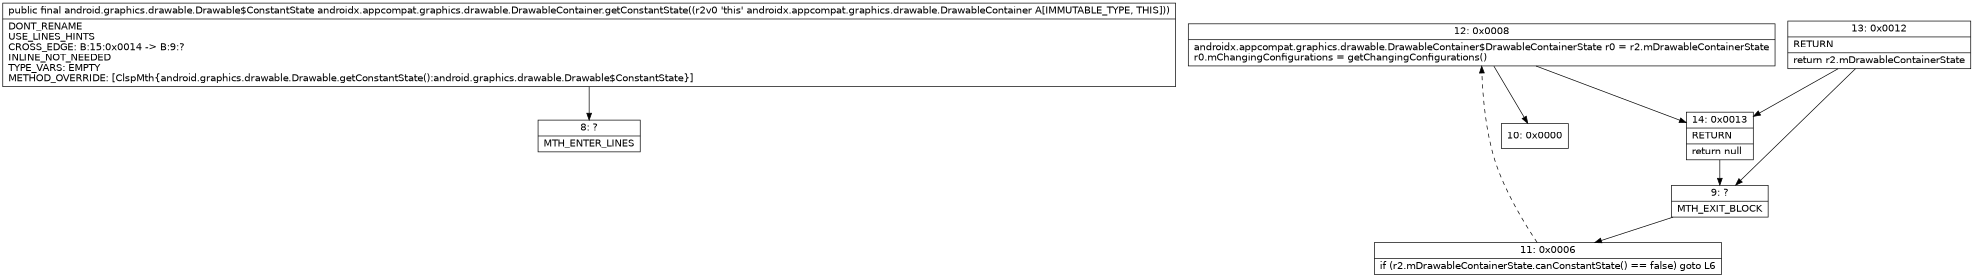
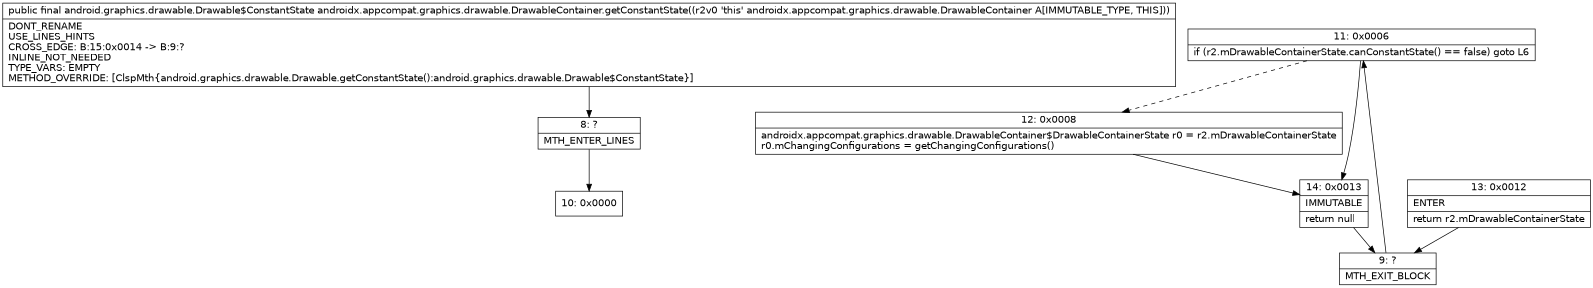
node "13: 0x0012": text "RETURN" -> "ENTER"
edge "13: 0x0012" -> "14: 0x0013": now "11: 0x0006" -> "14: 0x0013"
edge "12: 0x0008" -> "10: 0x0000": now "8: ?" -> "10: 0x0000"
node "14: 0x0013": text "RETURN" -> "IMMUTABLE"
